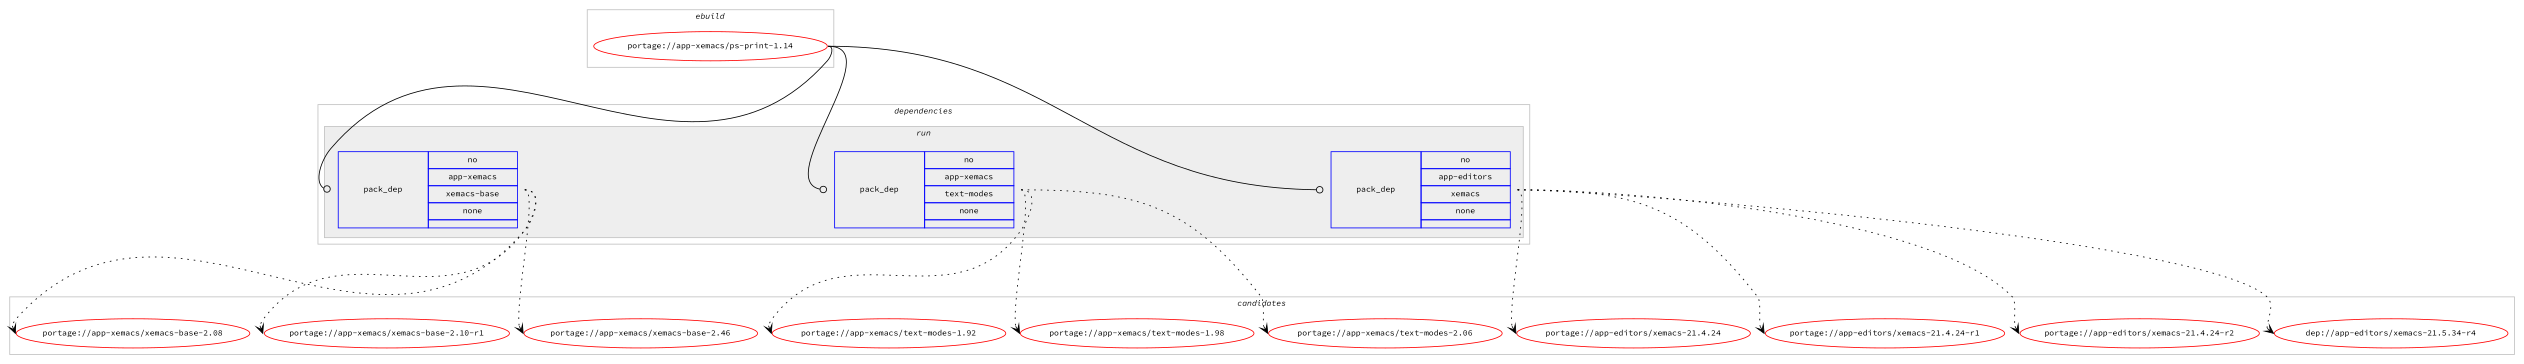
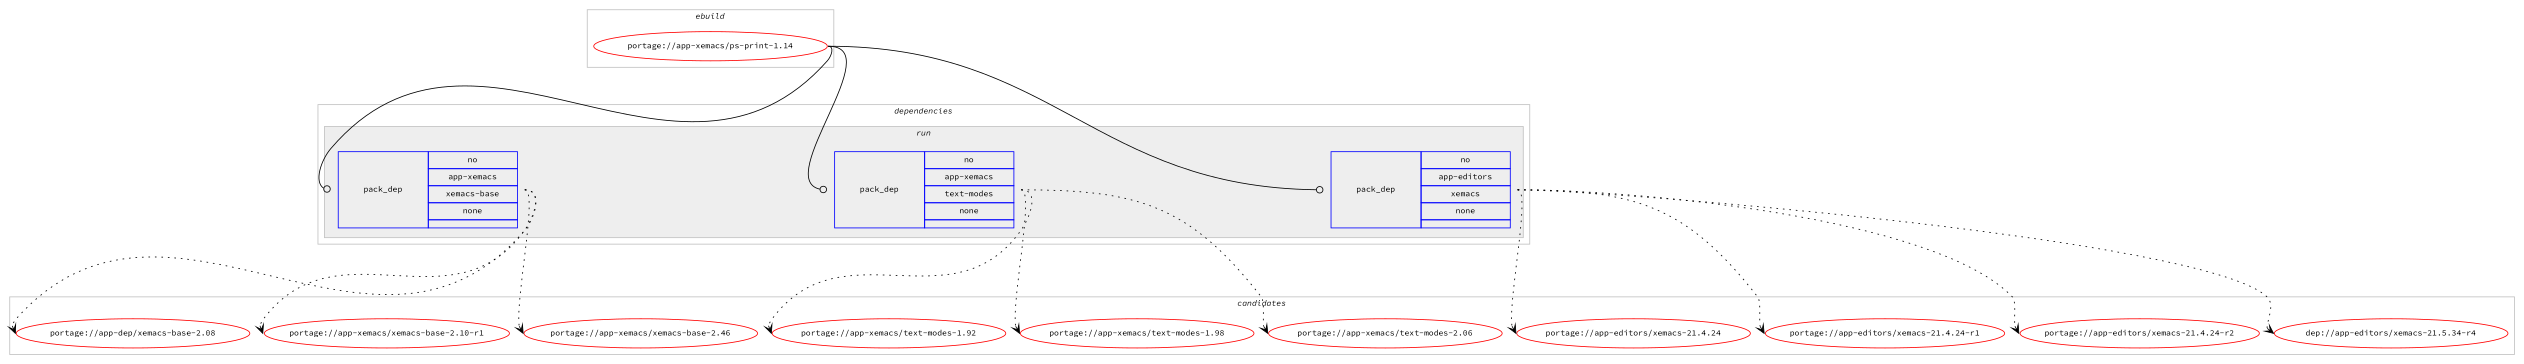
node "portage://app-xemacs/xemacs-base-2.08": label "portage://app-xemacs/xemacs-base-2.08" -> "portage://app-dep/xemacs-base-2.08"
